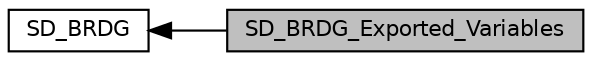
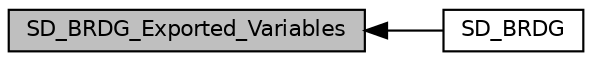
edge "SD_BRDG_Exported_Variables" -> "SD_BRDG": reversed
